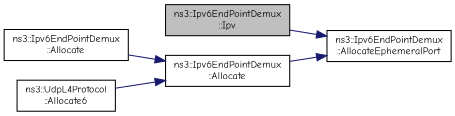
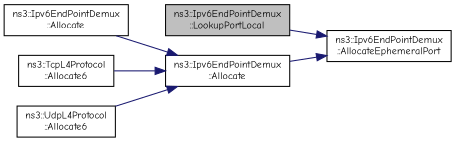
node "ns3::Ipv6EndPointDemux ::Ipv": label "ns3::Ipv6EndPointDemux ::Ipv" -> "ns3::Ipv6EndPointDemux ::LookupPortLocal"
node "ns3::TcpL4Protocol ::Allocate6": added
